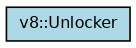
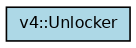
node "v8::Unlocker": label "v8::Unlocker" -> "v4::Unlocker"
